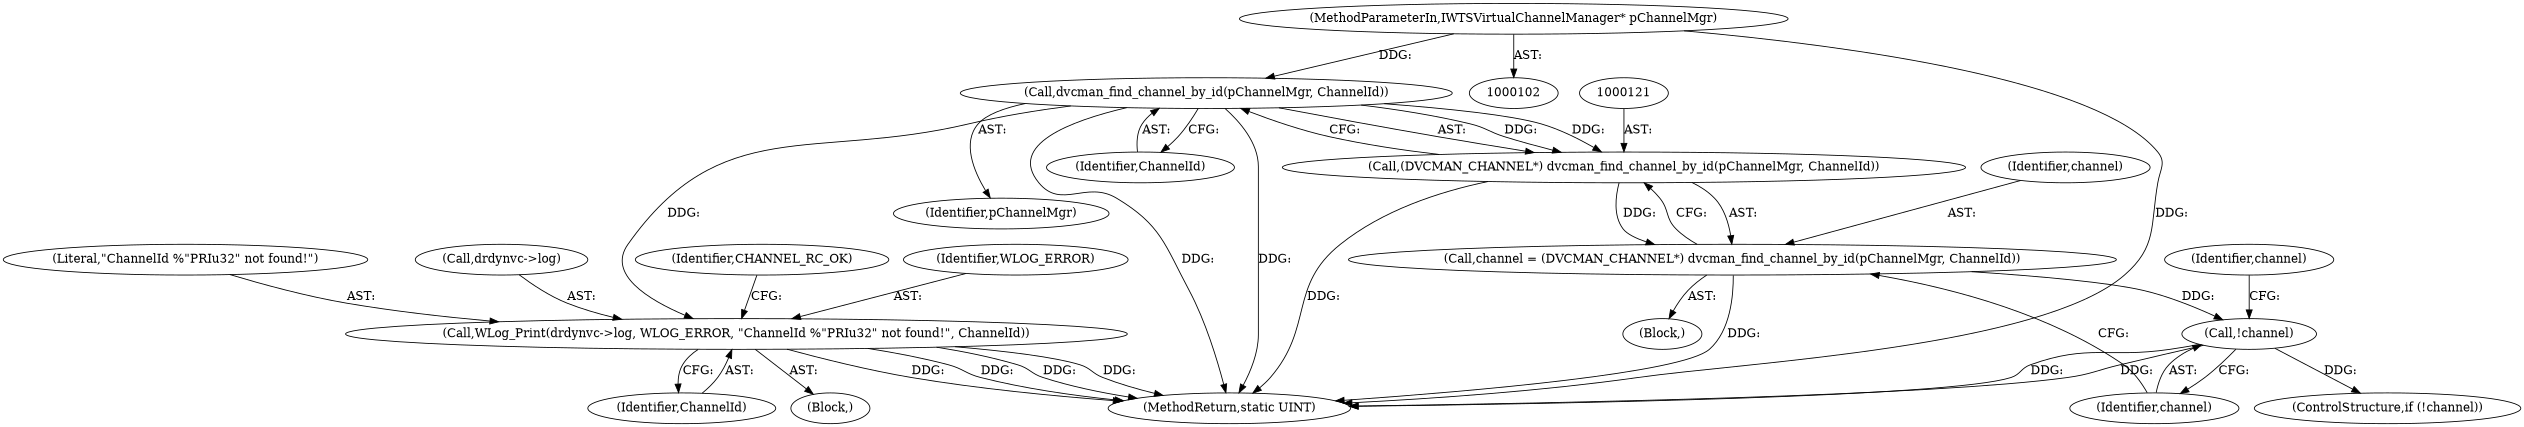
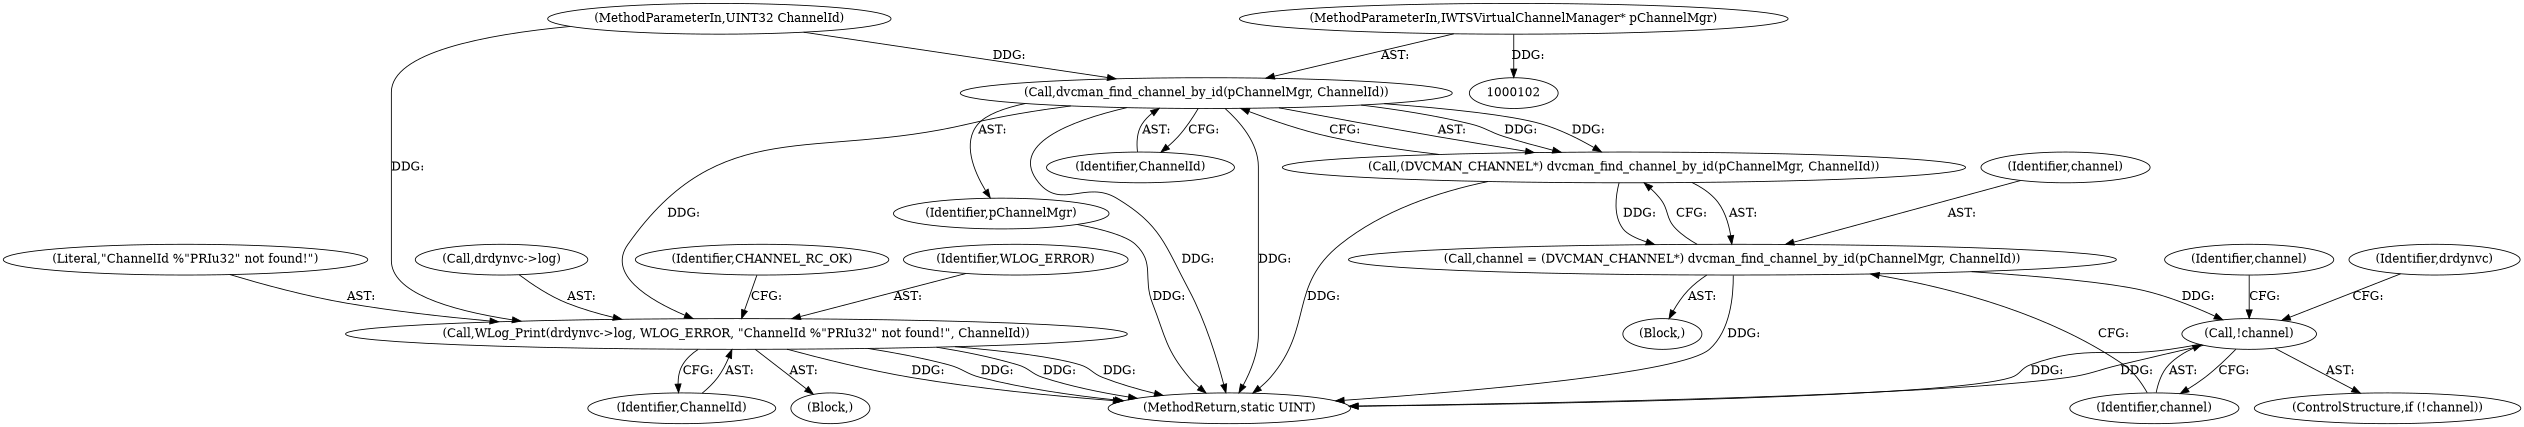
node "(MethodParameterIn,UINT32 ChannelId)": added
edge "(MethodParameterIn,IWTSVirtualChannelManager* pChannelMgr)" -> "(Call,dvcman_find_channel_by_id(pChannelMgr, ChannelId))": label "DDG: " -> "AST: "
edge "(MethodParameterIn,IWTSVirtualChannelManager* pChannelMgr)" -> "1000102": label "AST: " -> "DDG: "
node "1000121": removed
node "(Identifier,drdynvc)": added
edge "(MethodParameterIn,IWTSVirtualChannelManager* pChannelMgr)" -> "(MethodReturn,static UINT)": now "(Identifier,pChannelMgr)" -> "(MethodReturn,static UINT)"
edge "(Call,!channel)" -> "(ControlStructure,if (!channel))": label "DDG: " -> "AST: "
